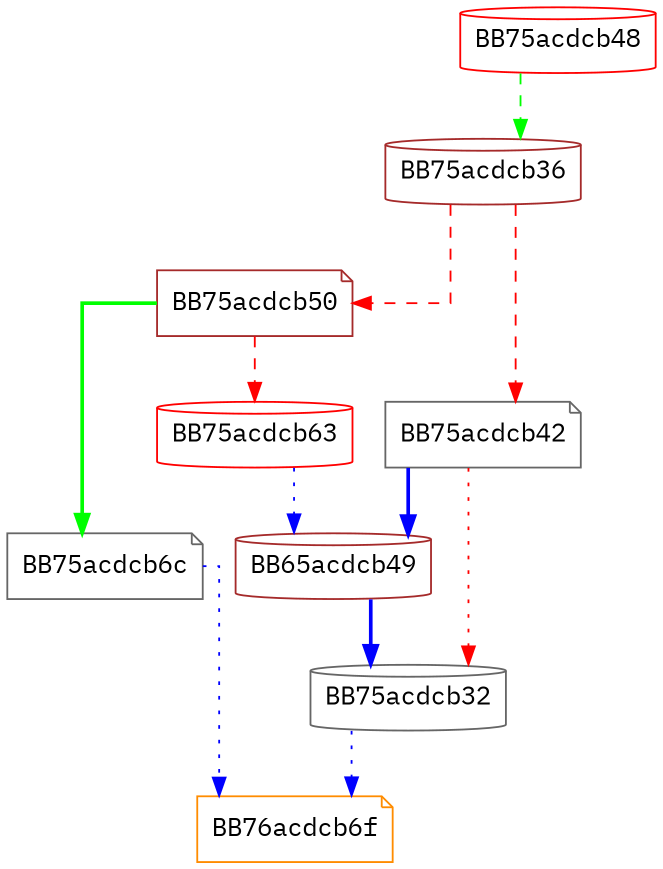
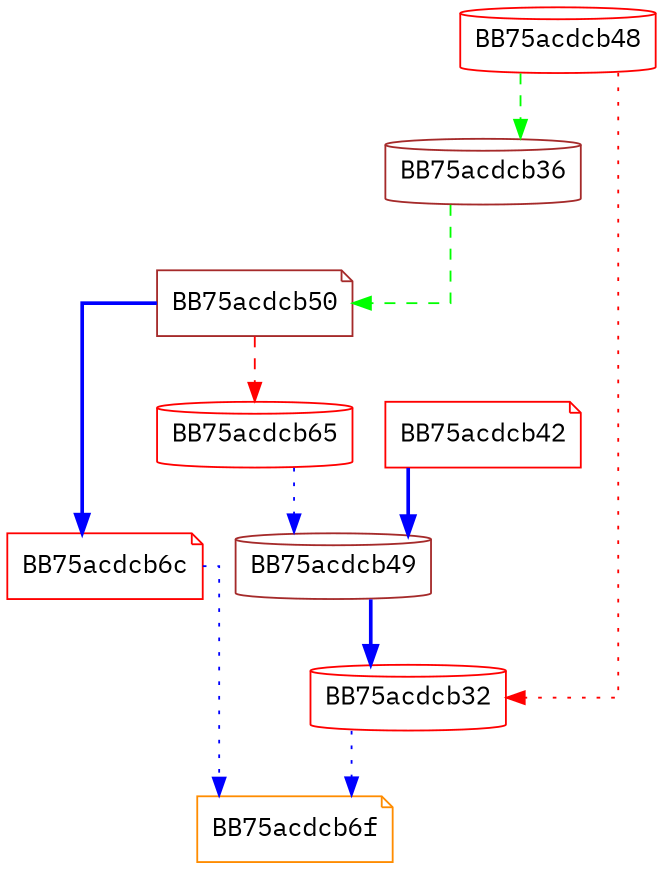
edge "BB75acdcb36" -> "BB75acdcb50": color red -> green
edge "BB75acdcb36" -> "BB75acdcb42": removed
edge "BB75acdcb50" -> "BB75acdcb6c": color green -> blue
node "BB75acdcb63": label "BB75acdcb63" -> "BB75acdcb65"
node "BB75acdcb42": color gray40 -> red
edge "BB75acdcb42" -> "BB75acdcb32": now "BB75acdcb48" -> "BB75acdcb32"
node "BB75acdcb6c": color gray40 -> red
node "BB65acdcb49": label "BB65acdcb49" -> "BB75acdcb49"
node "BB75acdcb32": color gray40 -> red
node "BB76acdcb6f": label "BB76acdcb6f" -> "BB75acdcb6f"
